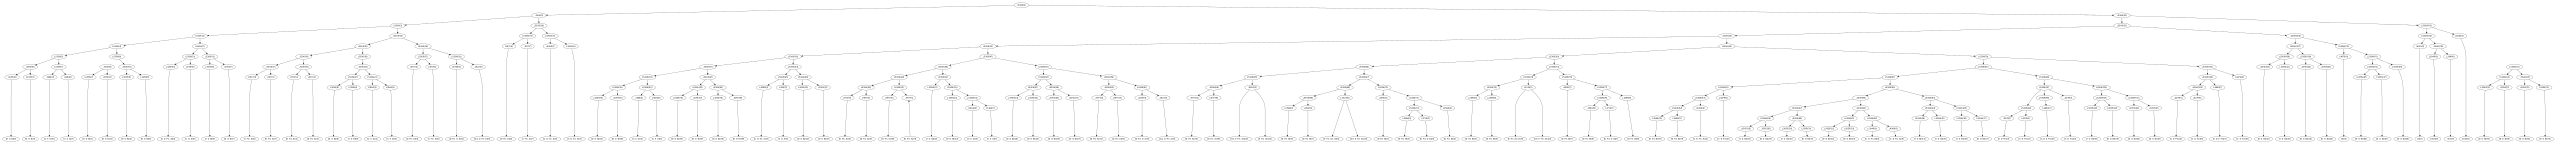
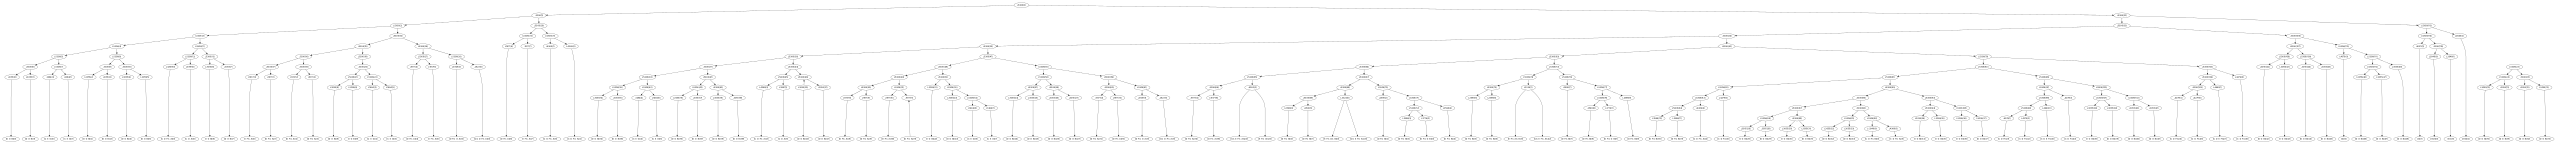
edge "L5306(8)" -> "L5306(9)": added
edge "L5306(46)" -> "L3055(20)": reversed
edge "L5306(97)" -> "L5306(99)": now "L5306(98)" -> "L5306(99)"
